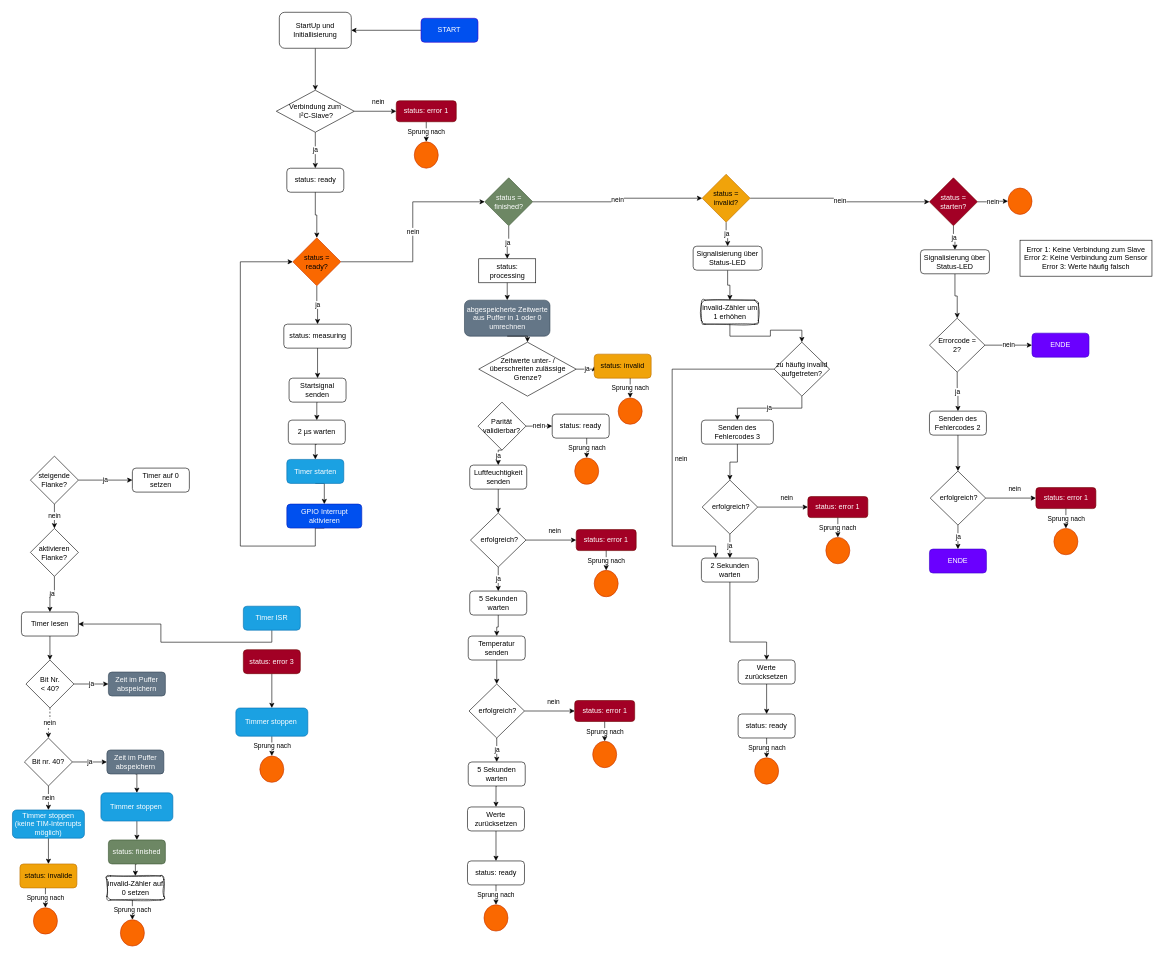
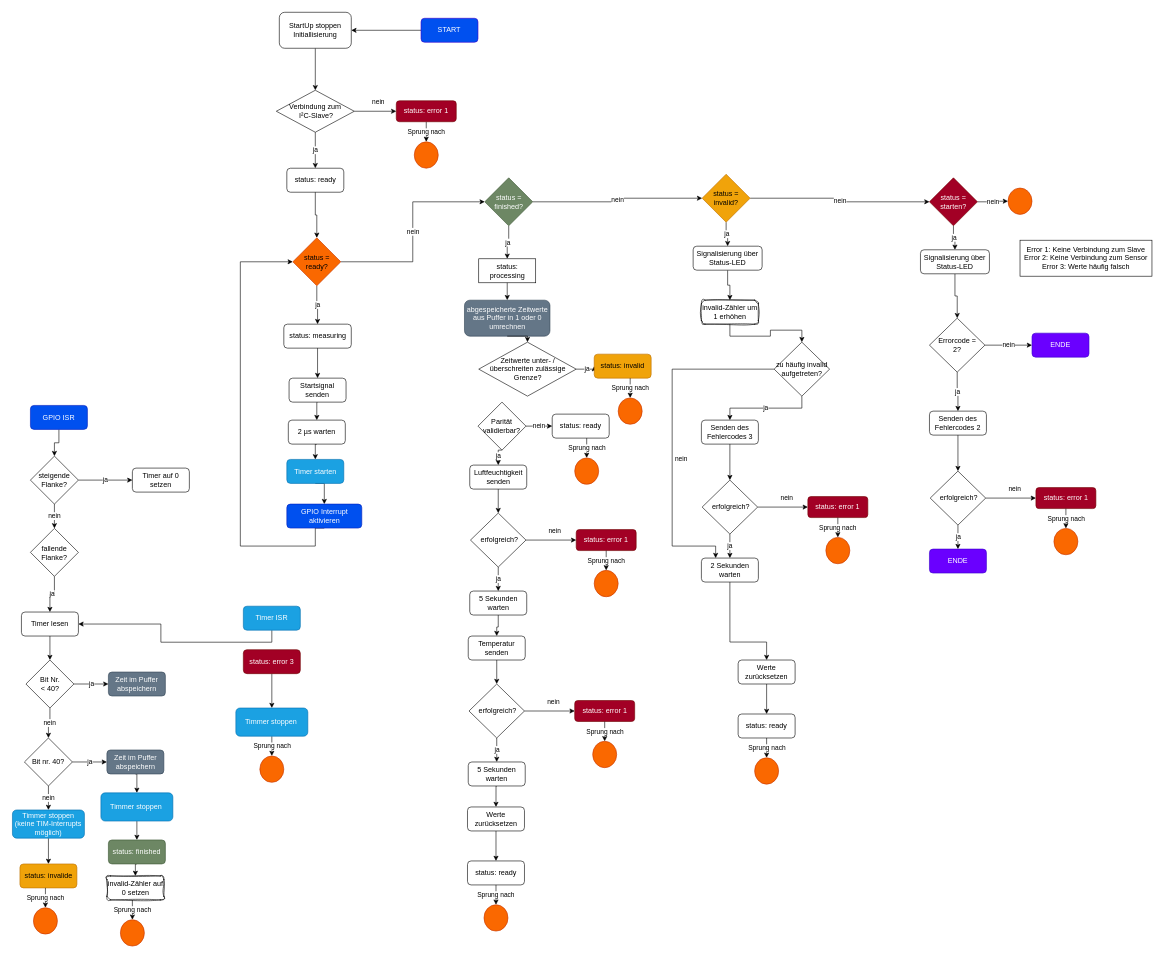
node "StartUp und Initiallisierung": label "StartUp und Initiallisierung" -> "StartUp stoppen Initiallisierung"
node "GPIO ISR": added
node "Senden des Fehlercodes 3": size 72x24 -> 57x24
edge "GPIO ISR" -> "steigende Flanke?": added
node "aktivieren Flanke?": label "aktivieren Flanke?" -> "fallende Flanke?"
edge "Bit Nr. < 40?" -> "Bit nr. 40?": style dashed -> solid
